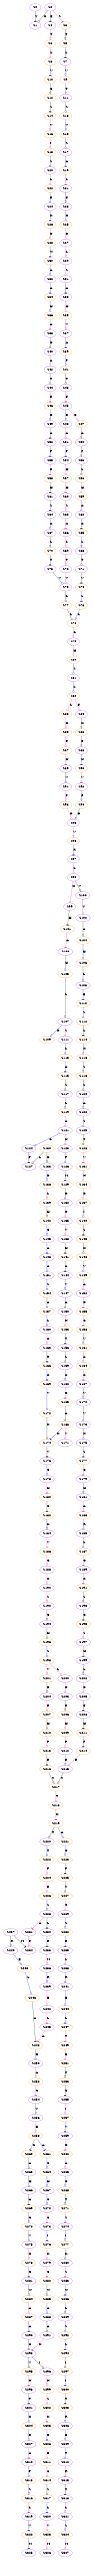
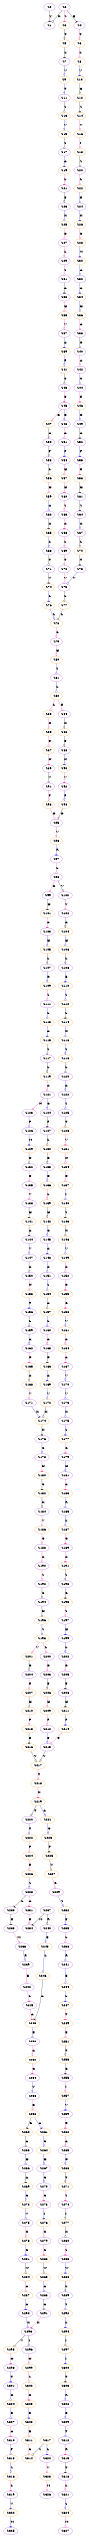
edge "S107" -> "S111": now "S109" -> "S111"
edge "S130" -> "S127": reversed
edge "S168" -> "S174": now "S171" -> "S174"
edge "S174" -> "S176": label "V" -> "K"
edge "S314" -> "S317": reversed
